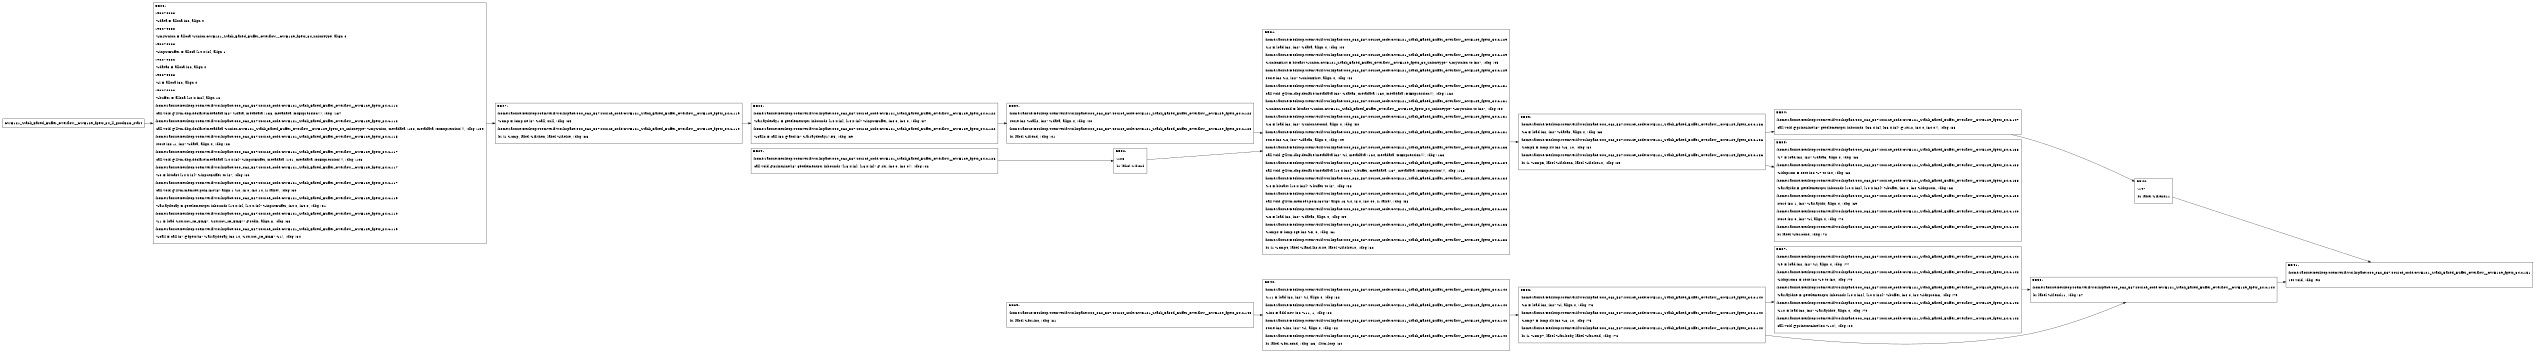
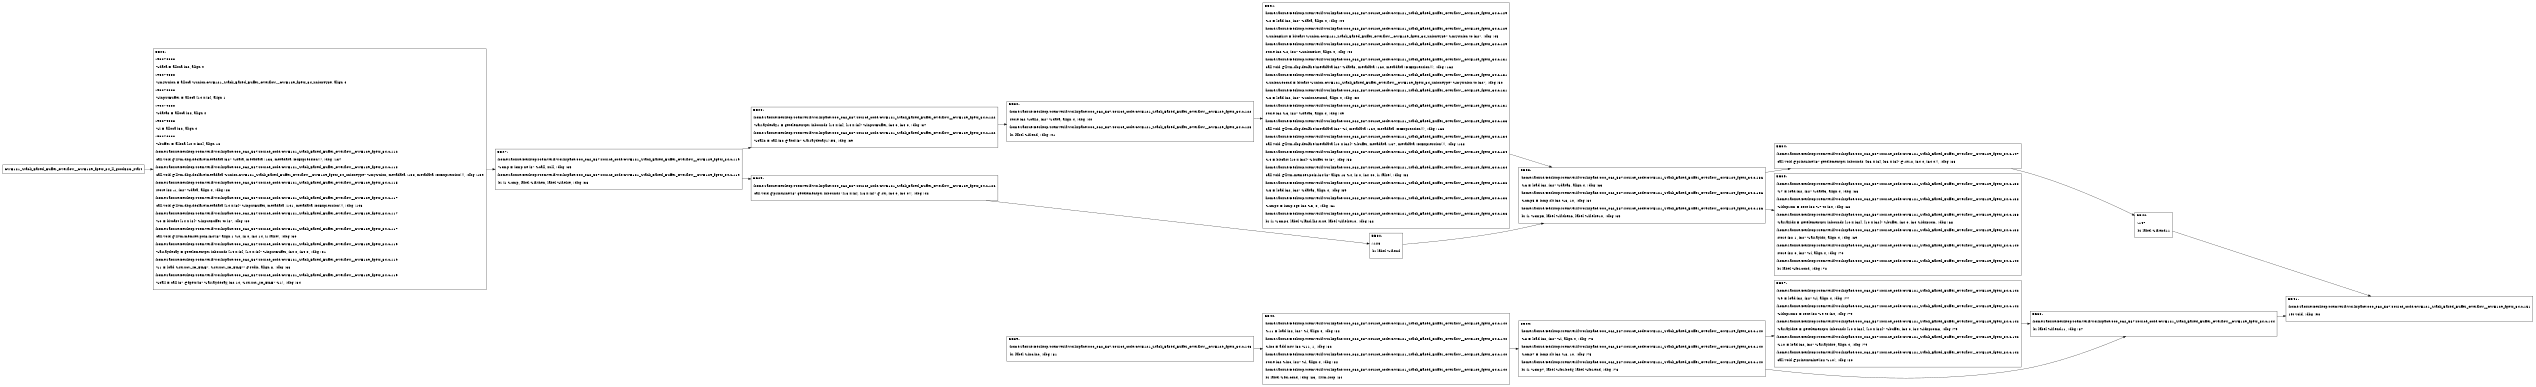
edge "BB32:" -> "BB31:": now "BB32:" -> "BB33:"
edge "BB27:" -> "BB29:": added
node "BB39:": text "br label %for.inc, !dbg !81" -> "br label %inc.inc, !dbg !81"
